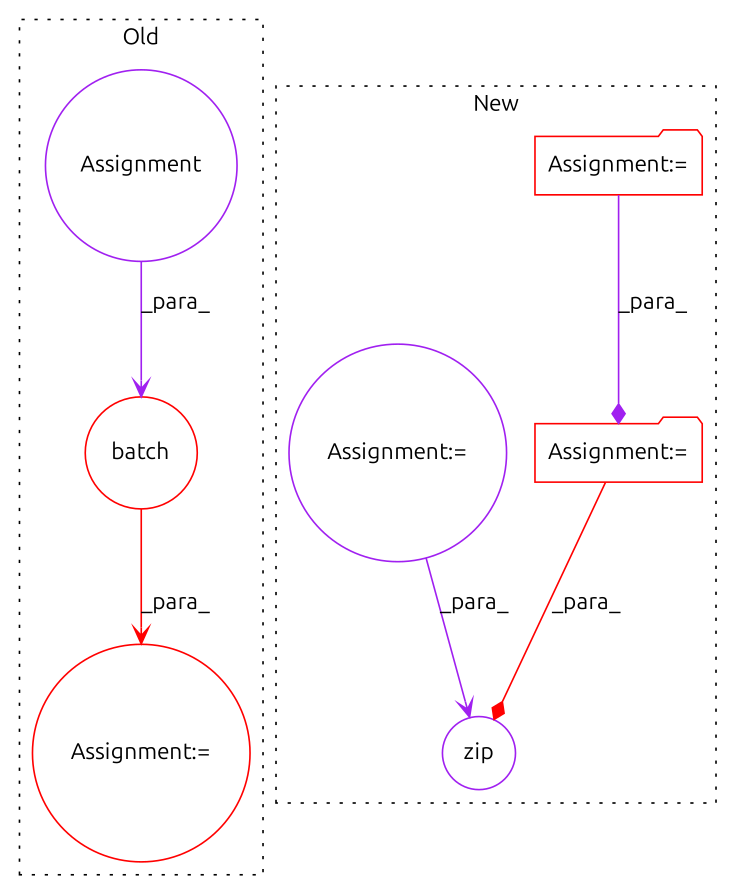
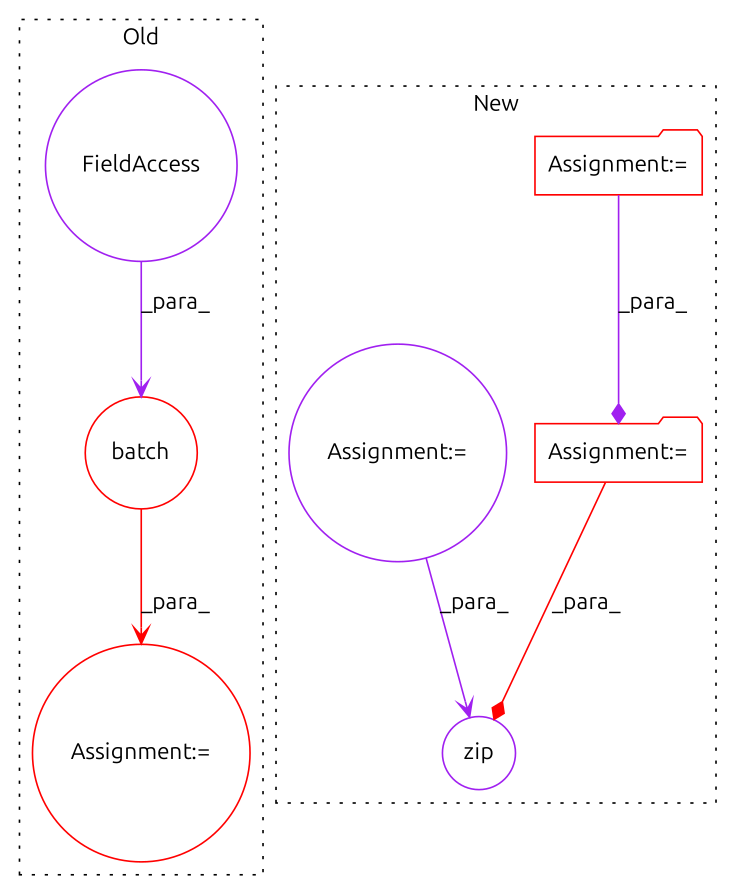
node "Assignment": label "Assignment" -> "FieldAccess"
